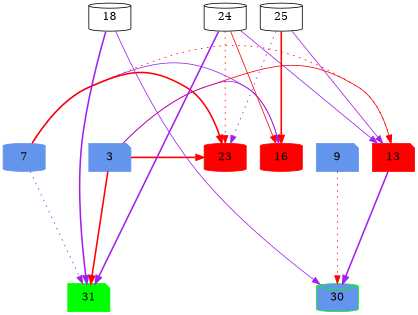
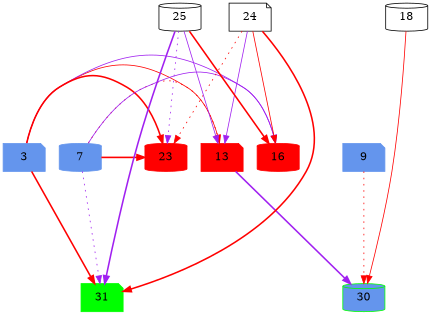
node "24": shape cylinder -> note
edge "24" -> "31": color purple -> red
edge "18" -> "31": now "25" -> "31"
edge "18" -> "30": color purple -> red
